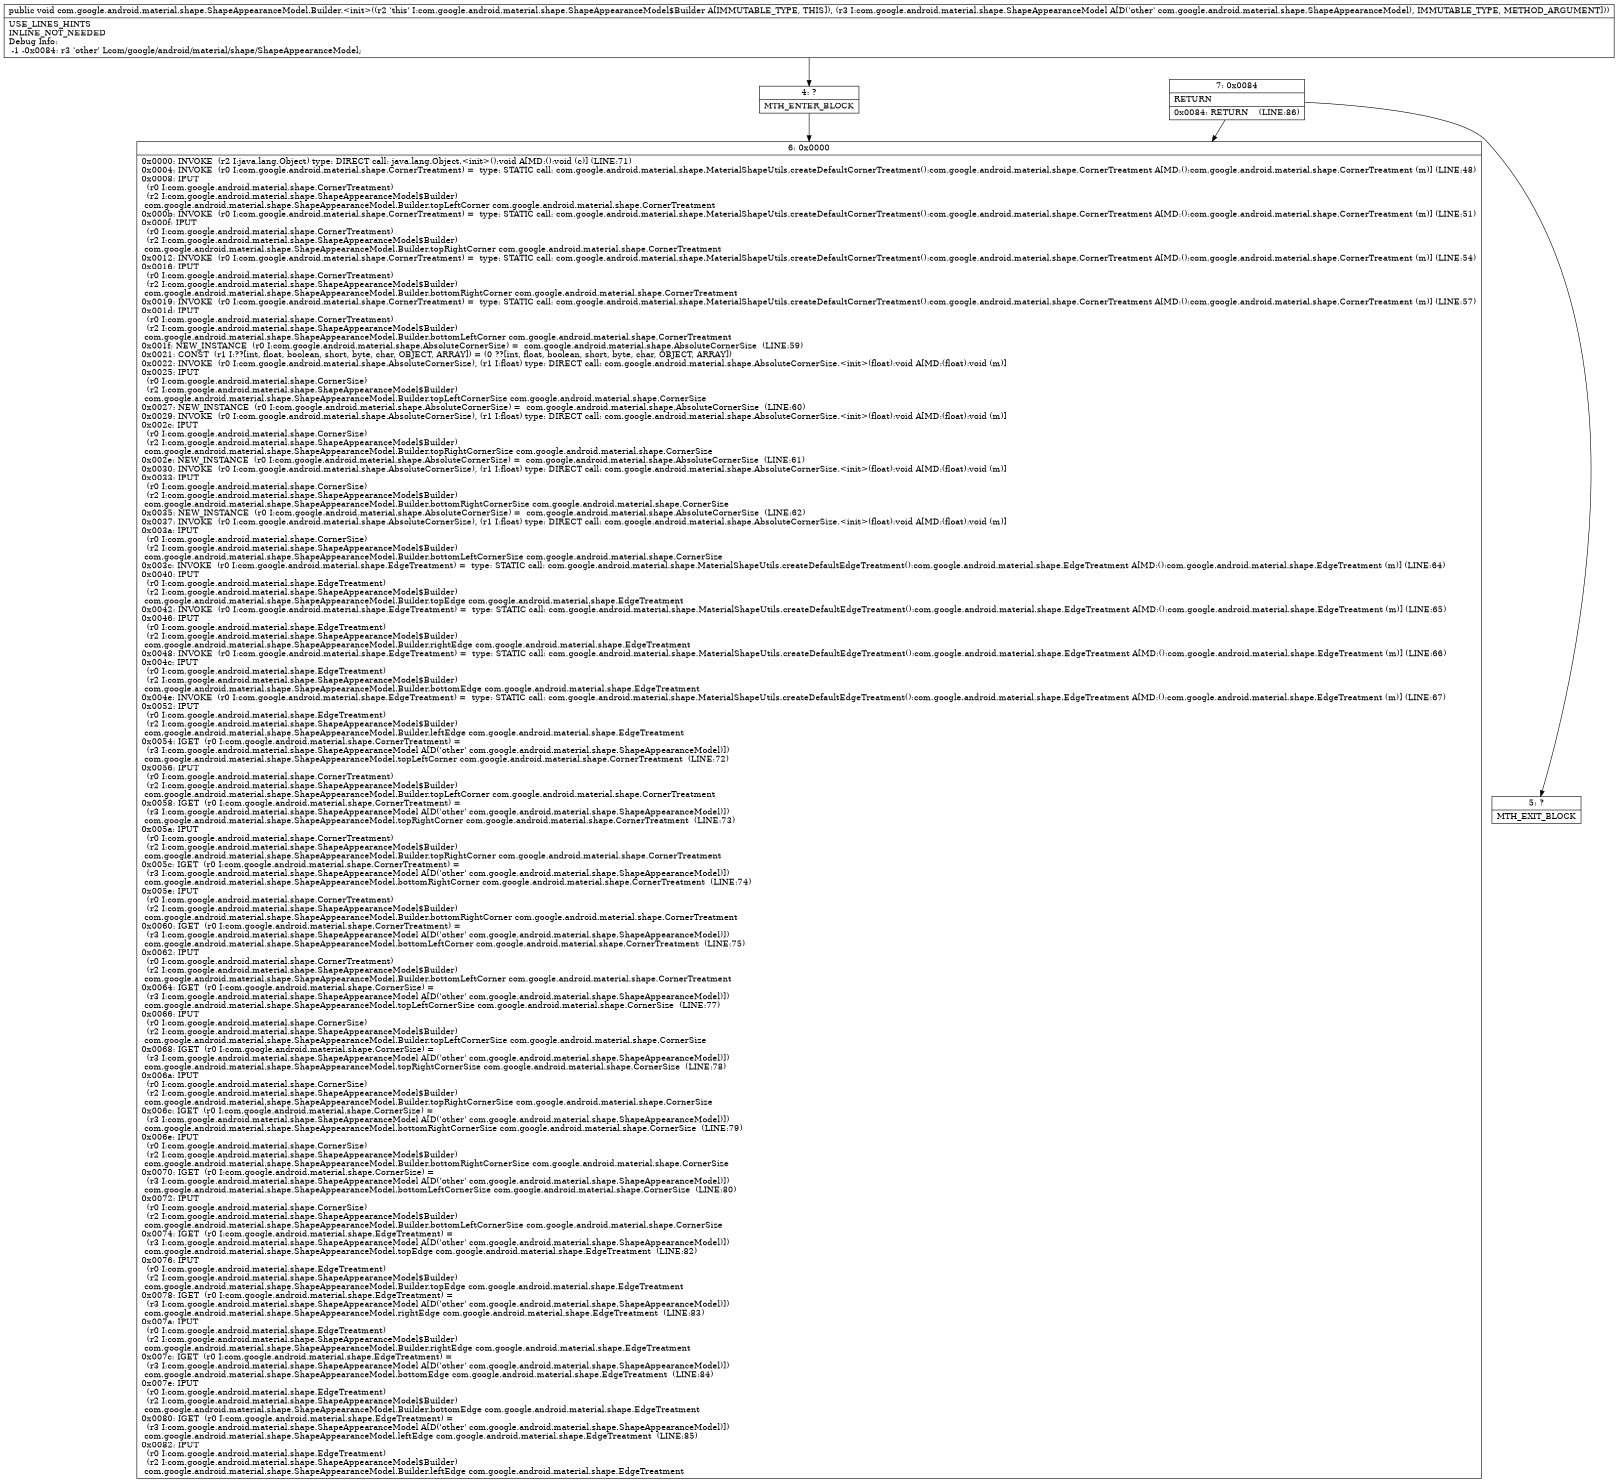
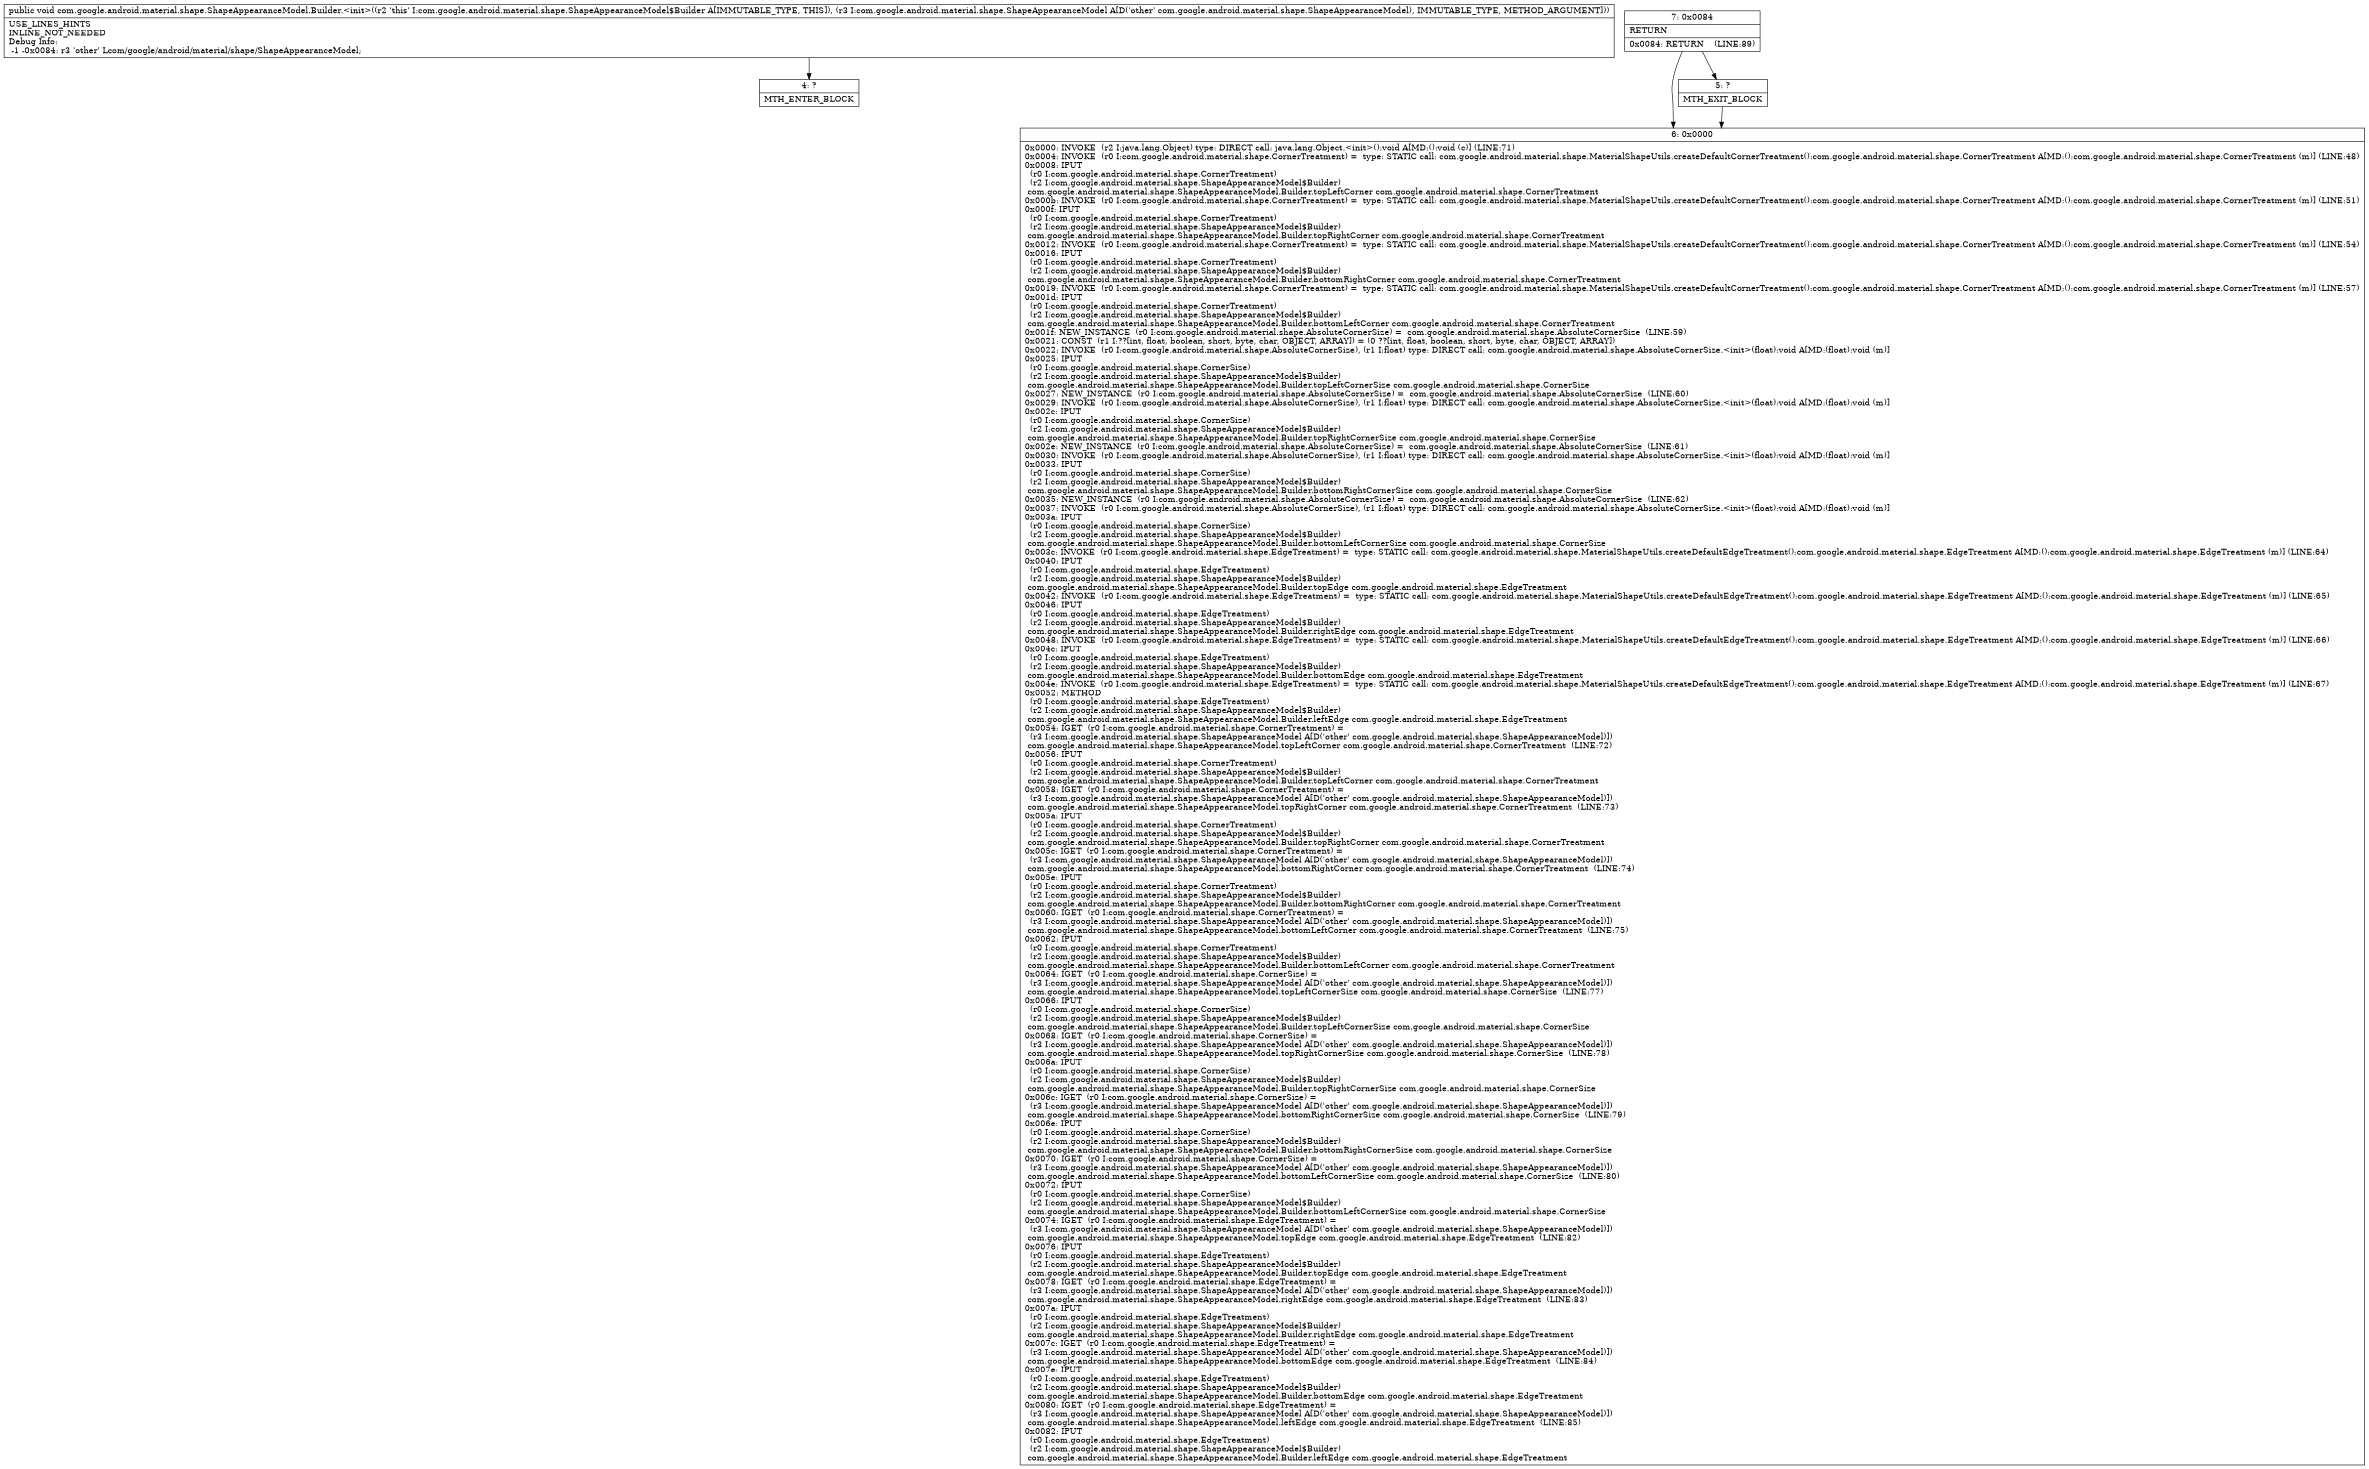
node "7: 0x0084": text "0x0084: RETURN    (LINE:86)" -> "0x0084: RETURN    (LINE:89)"
edge "4: ?" -> "6: 0x0000": now "5: ?" -> "6: 0x0000"
node "6: 0x0000": text "0x0052: IPUT" -> "0x0052: METHOD"
